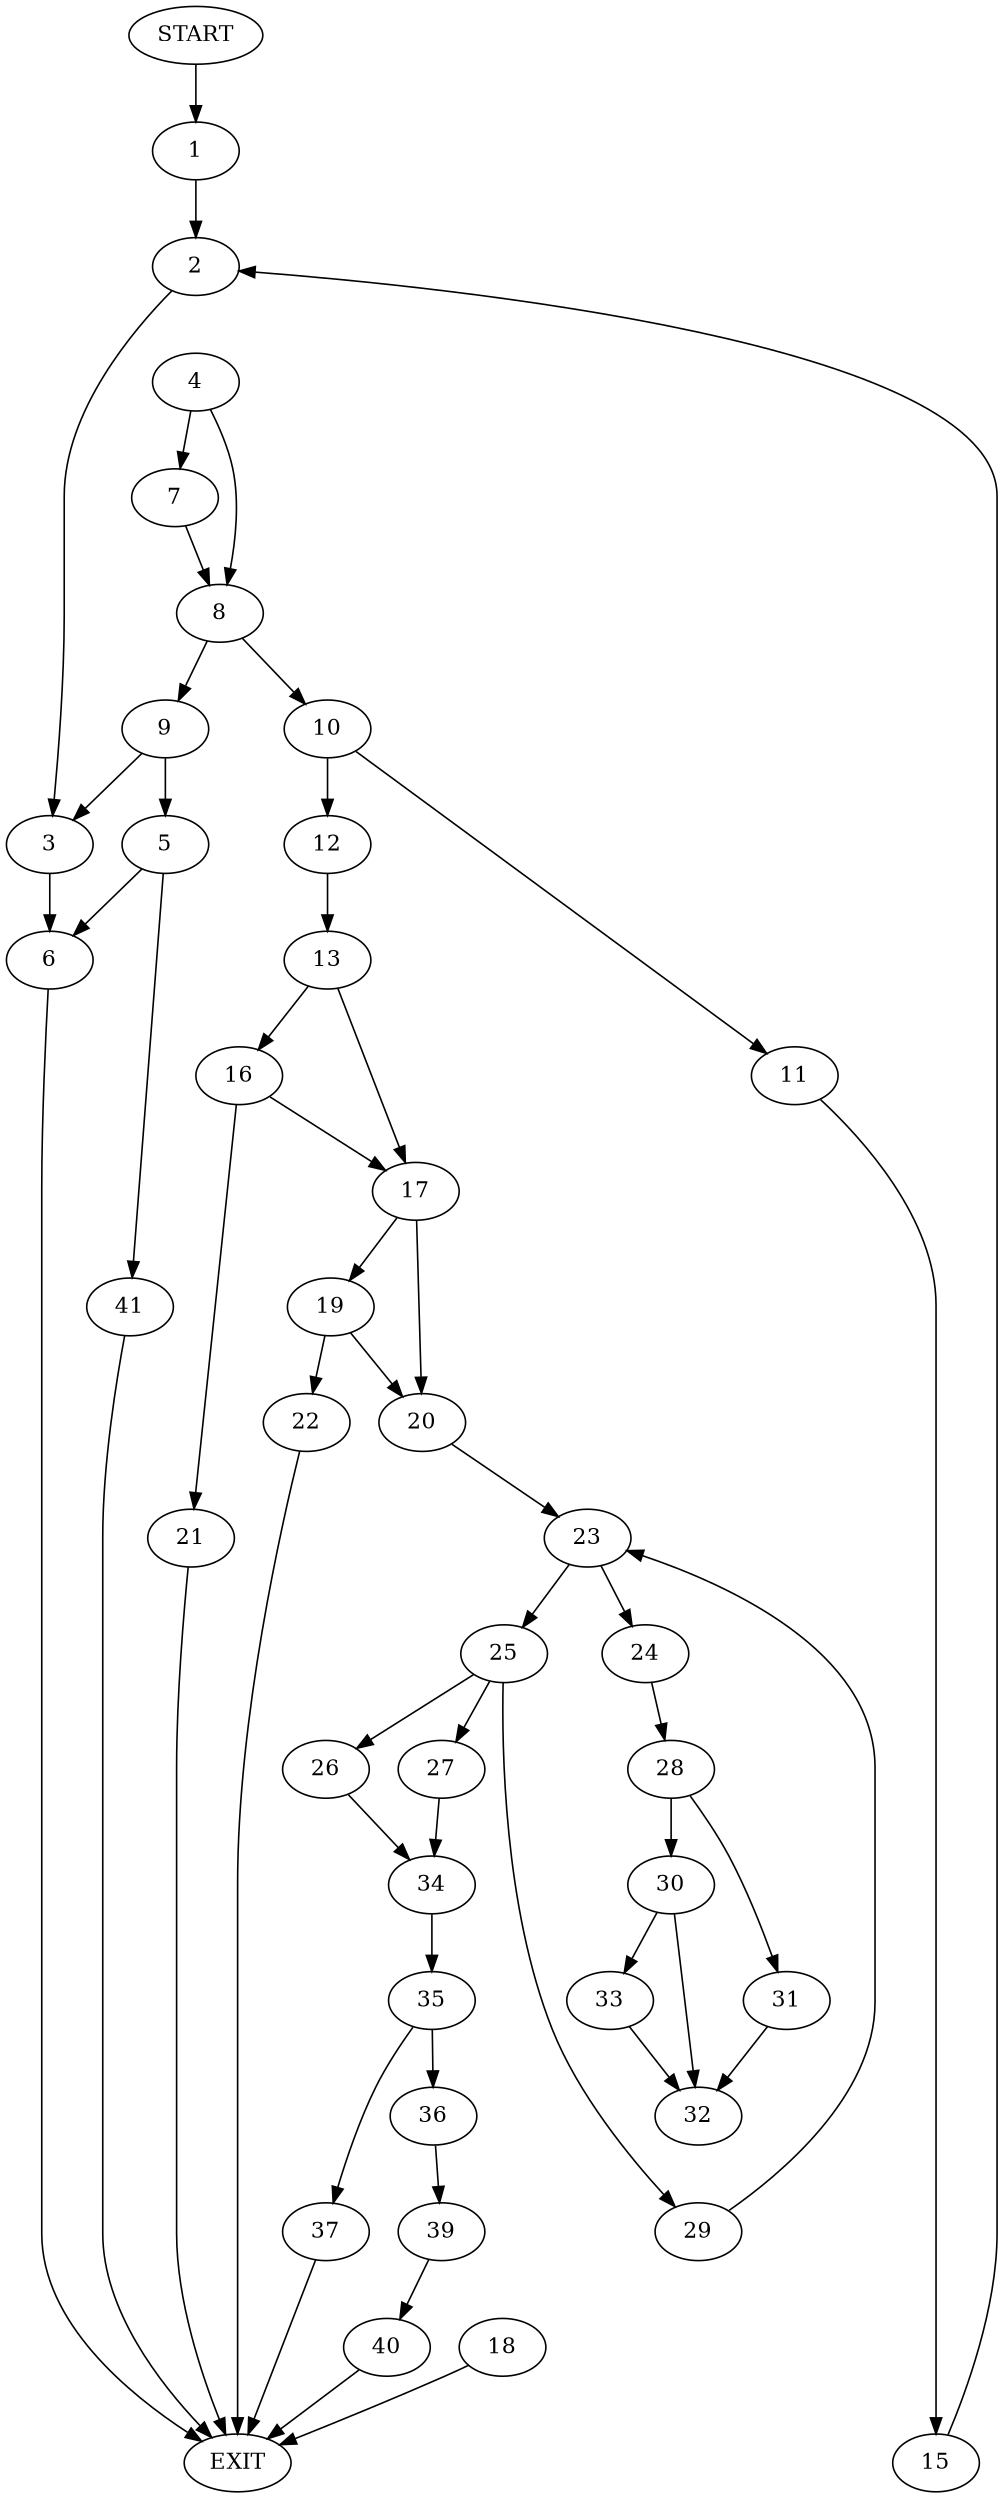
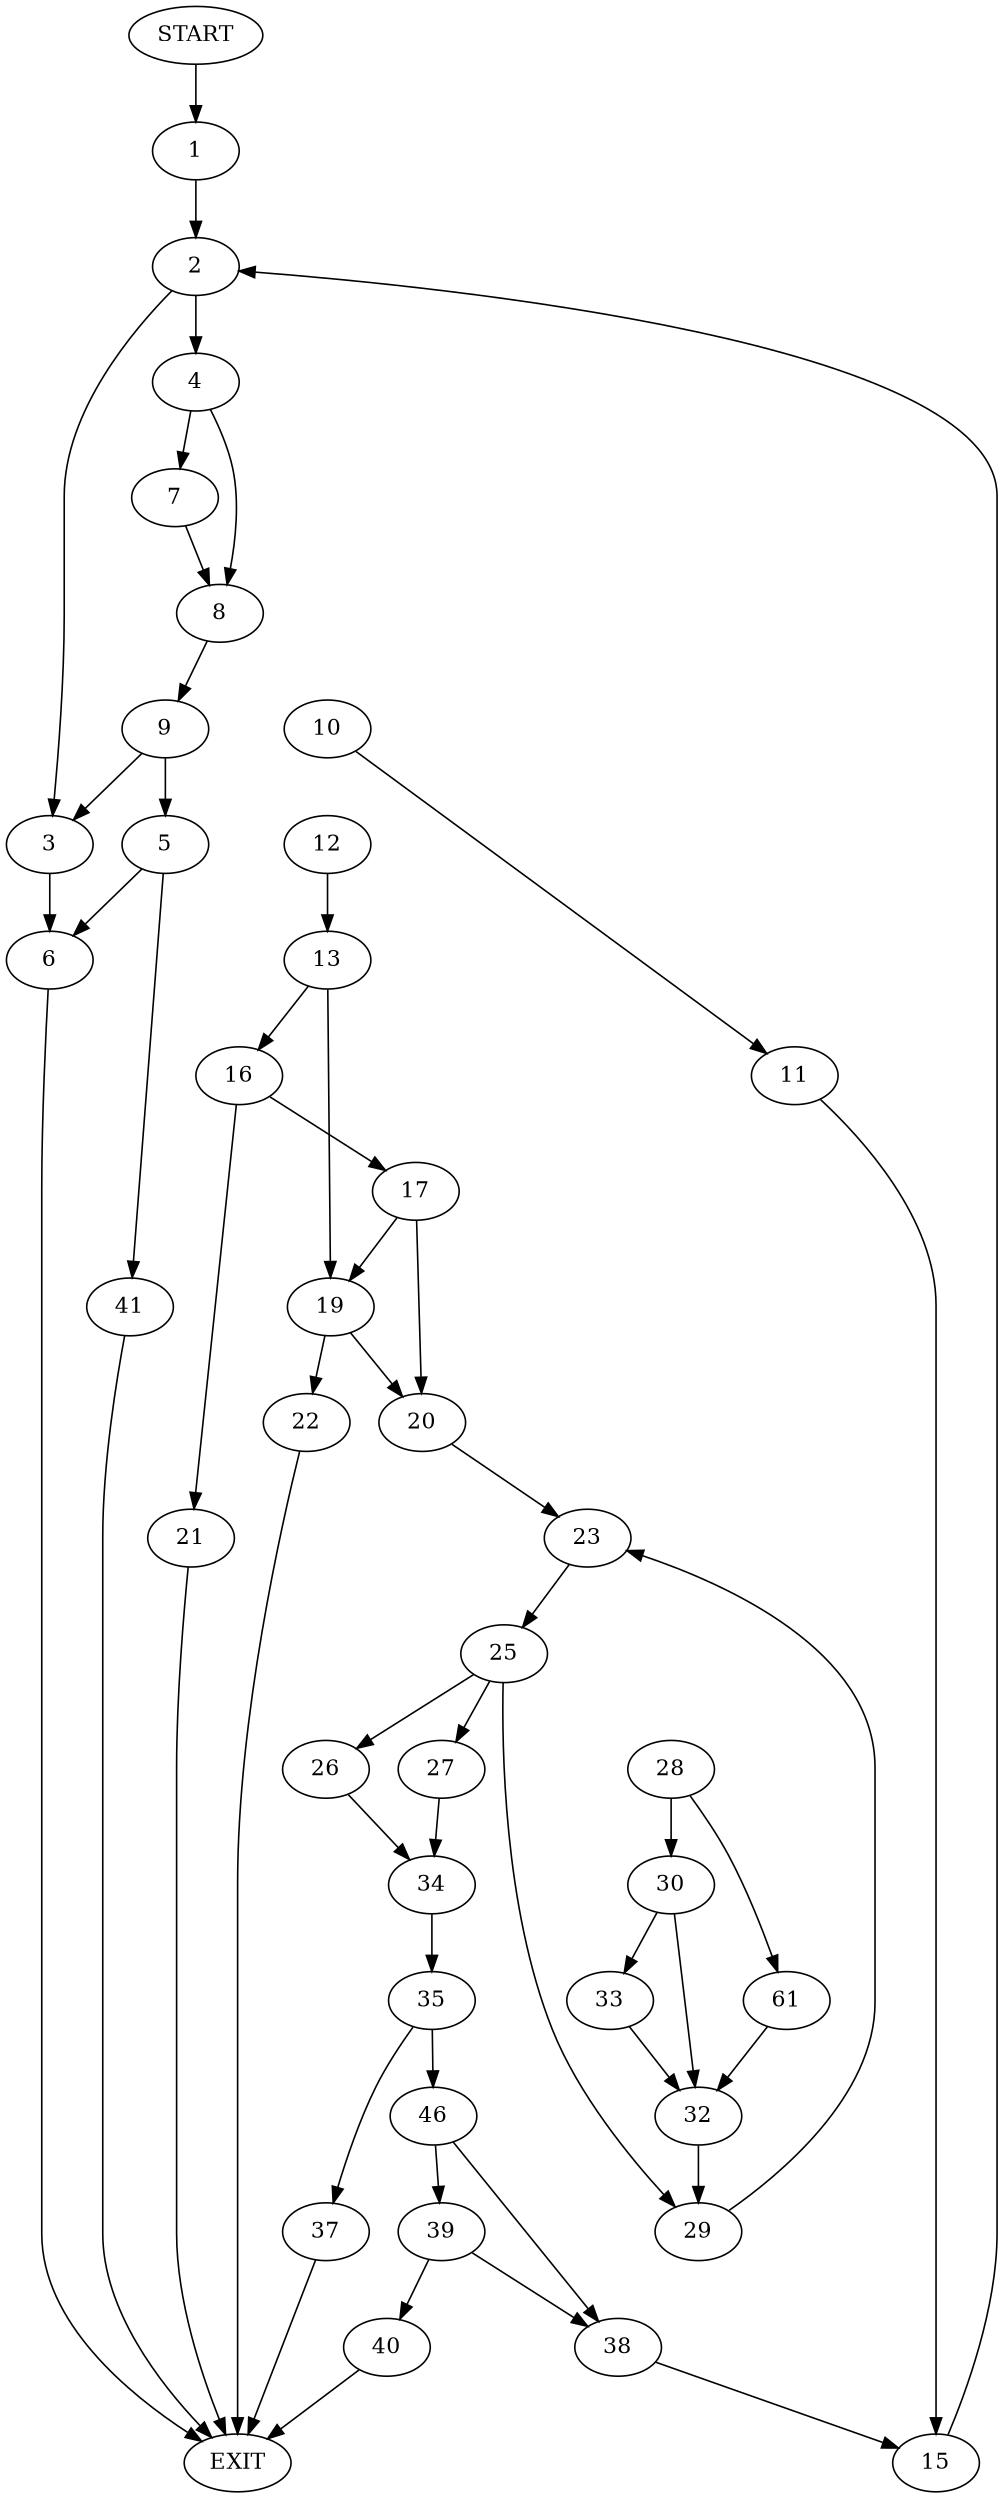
edge "2" -> "4": added
edge "8" -> "10": removed
edge "10" -> "12": removed
edge "13" -> "17": now "13" -> "19"
node "24": removed
node "31": label "31" -> "61"
node "36": label "36" -> "46"
edge "32" -> "29": added
node "18": removed
node "38": added
